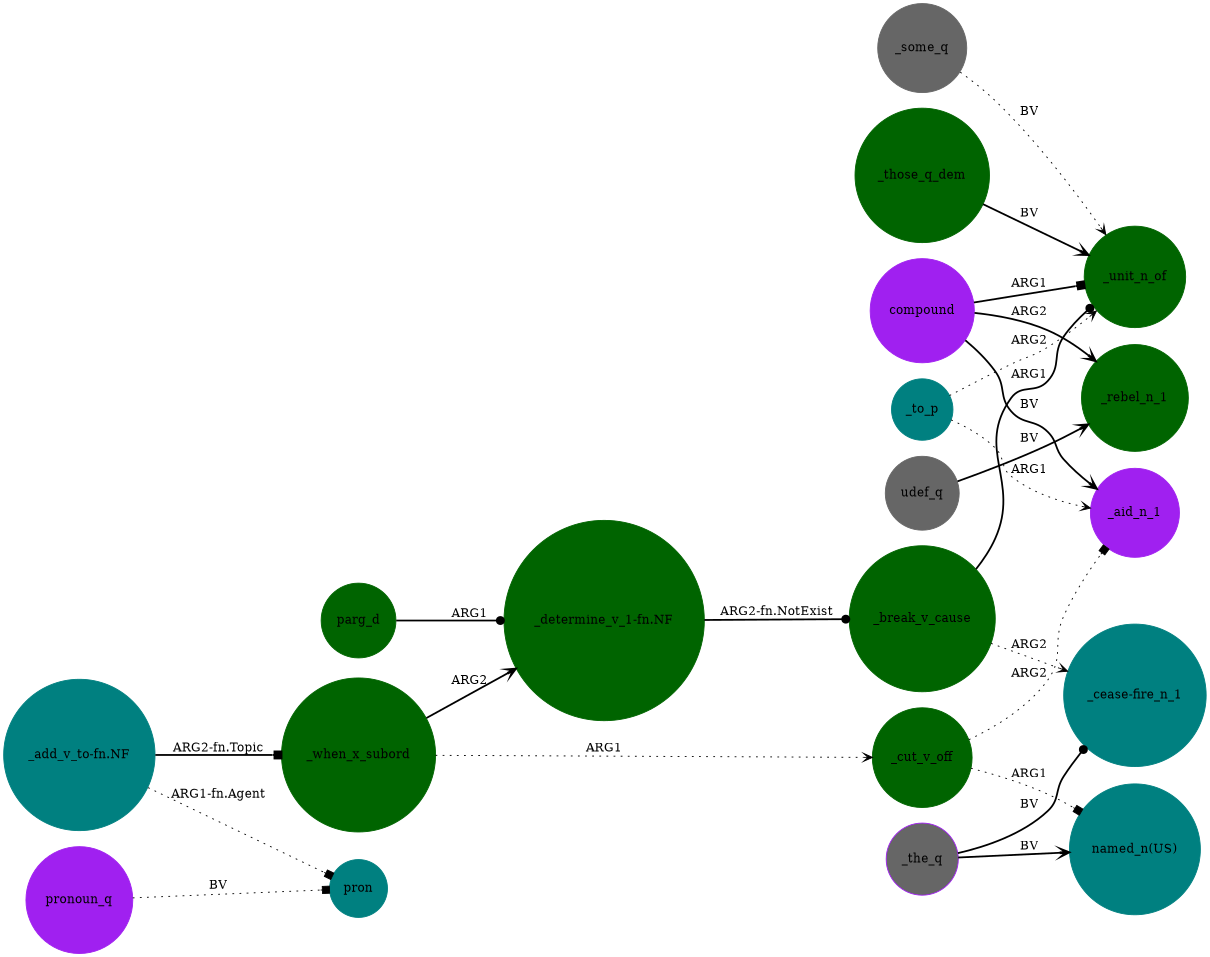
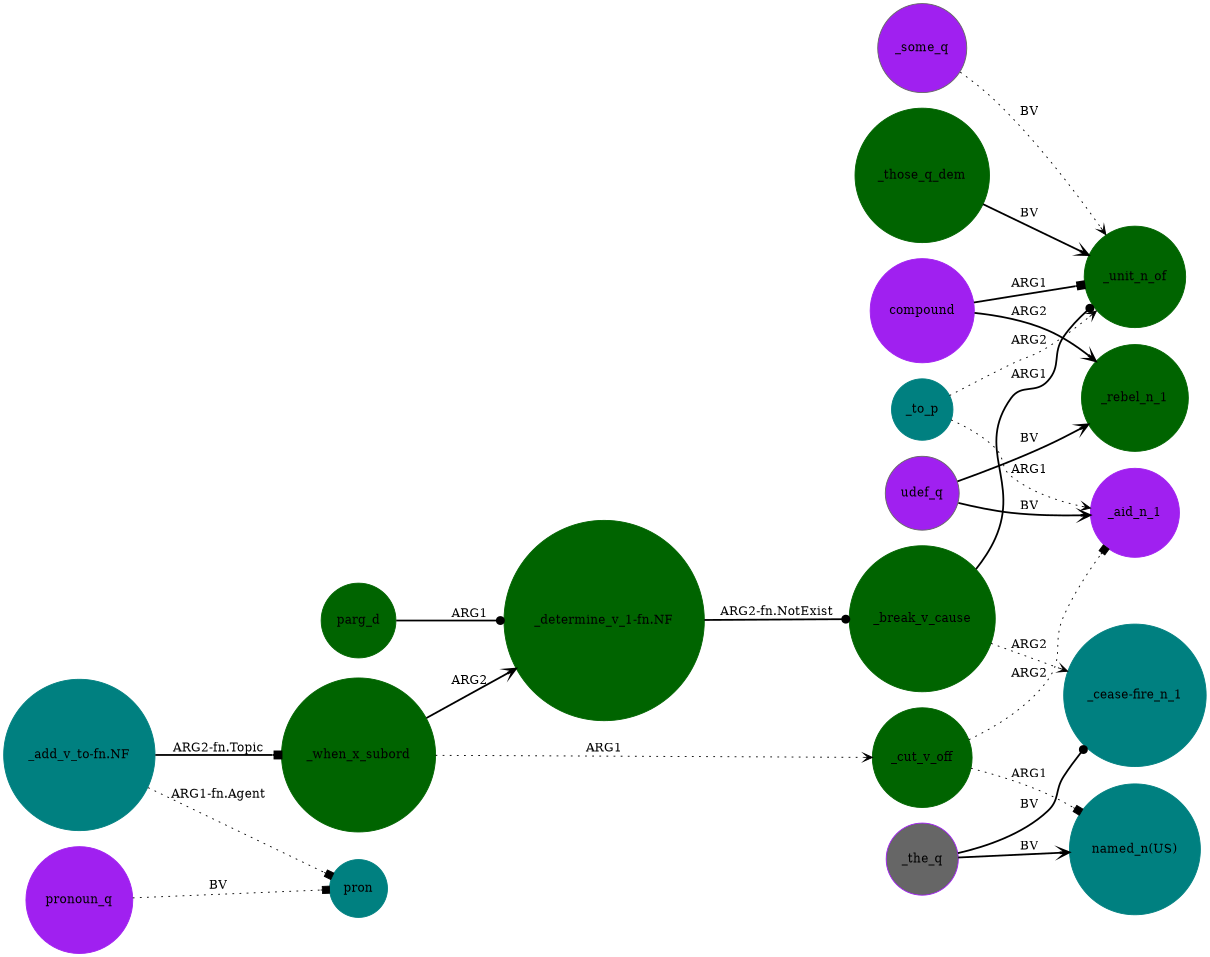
node "_some_q": fillcolor gray40 -> purple
edge "compound" -> "_aid_n_1": now "udef_q" -> "_aid_n_1"
node "udef_q": fillcolor gray40 -> purple
